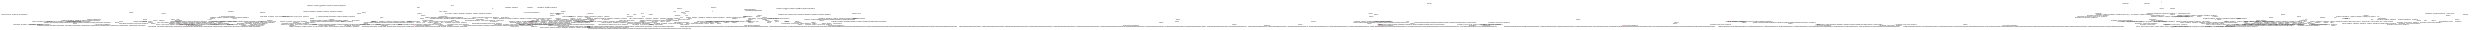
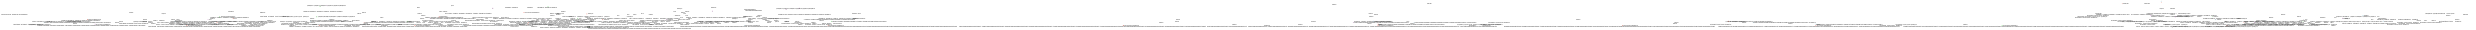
edge "s2" -> "s6": added, label "ECDH_SERVER_HELLO / TIMEOUT"
edge "s72" -> "s8": now "s71" -> "s8"
edge "s12" -> "s7": now "s19" -> "s7"
